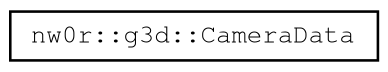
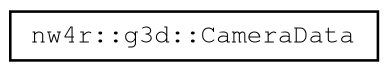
node "nw0r::g3d::CameraData": label "nw0r::g3d::CameraData" -> "nw4r::g3d::CameraData"
